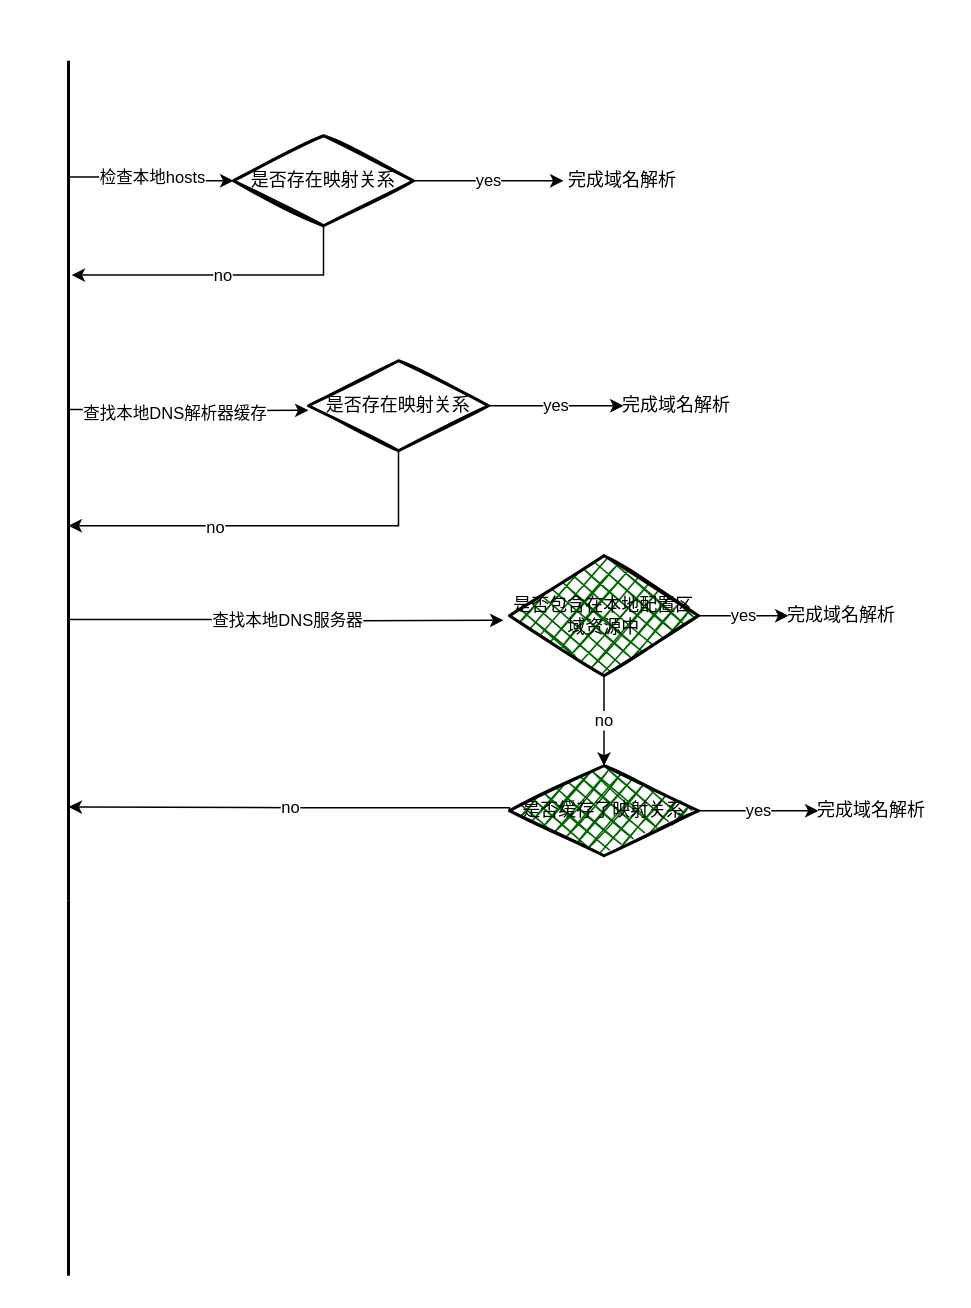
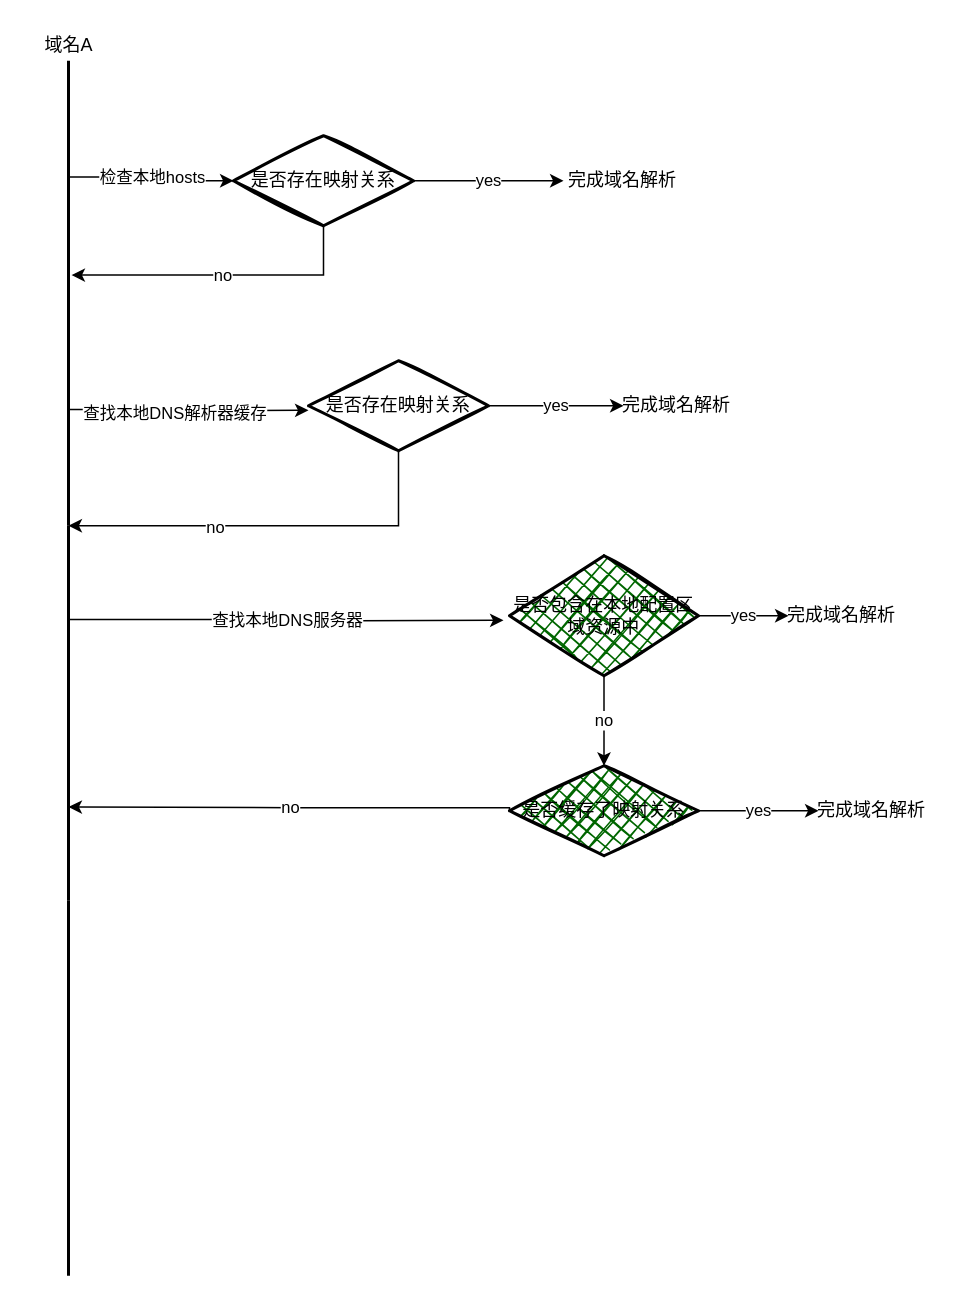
node "域名A": added
